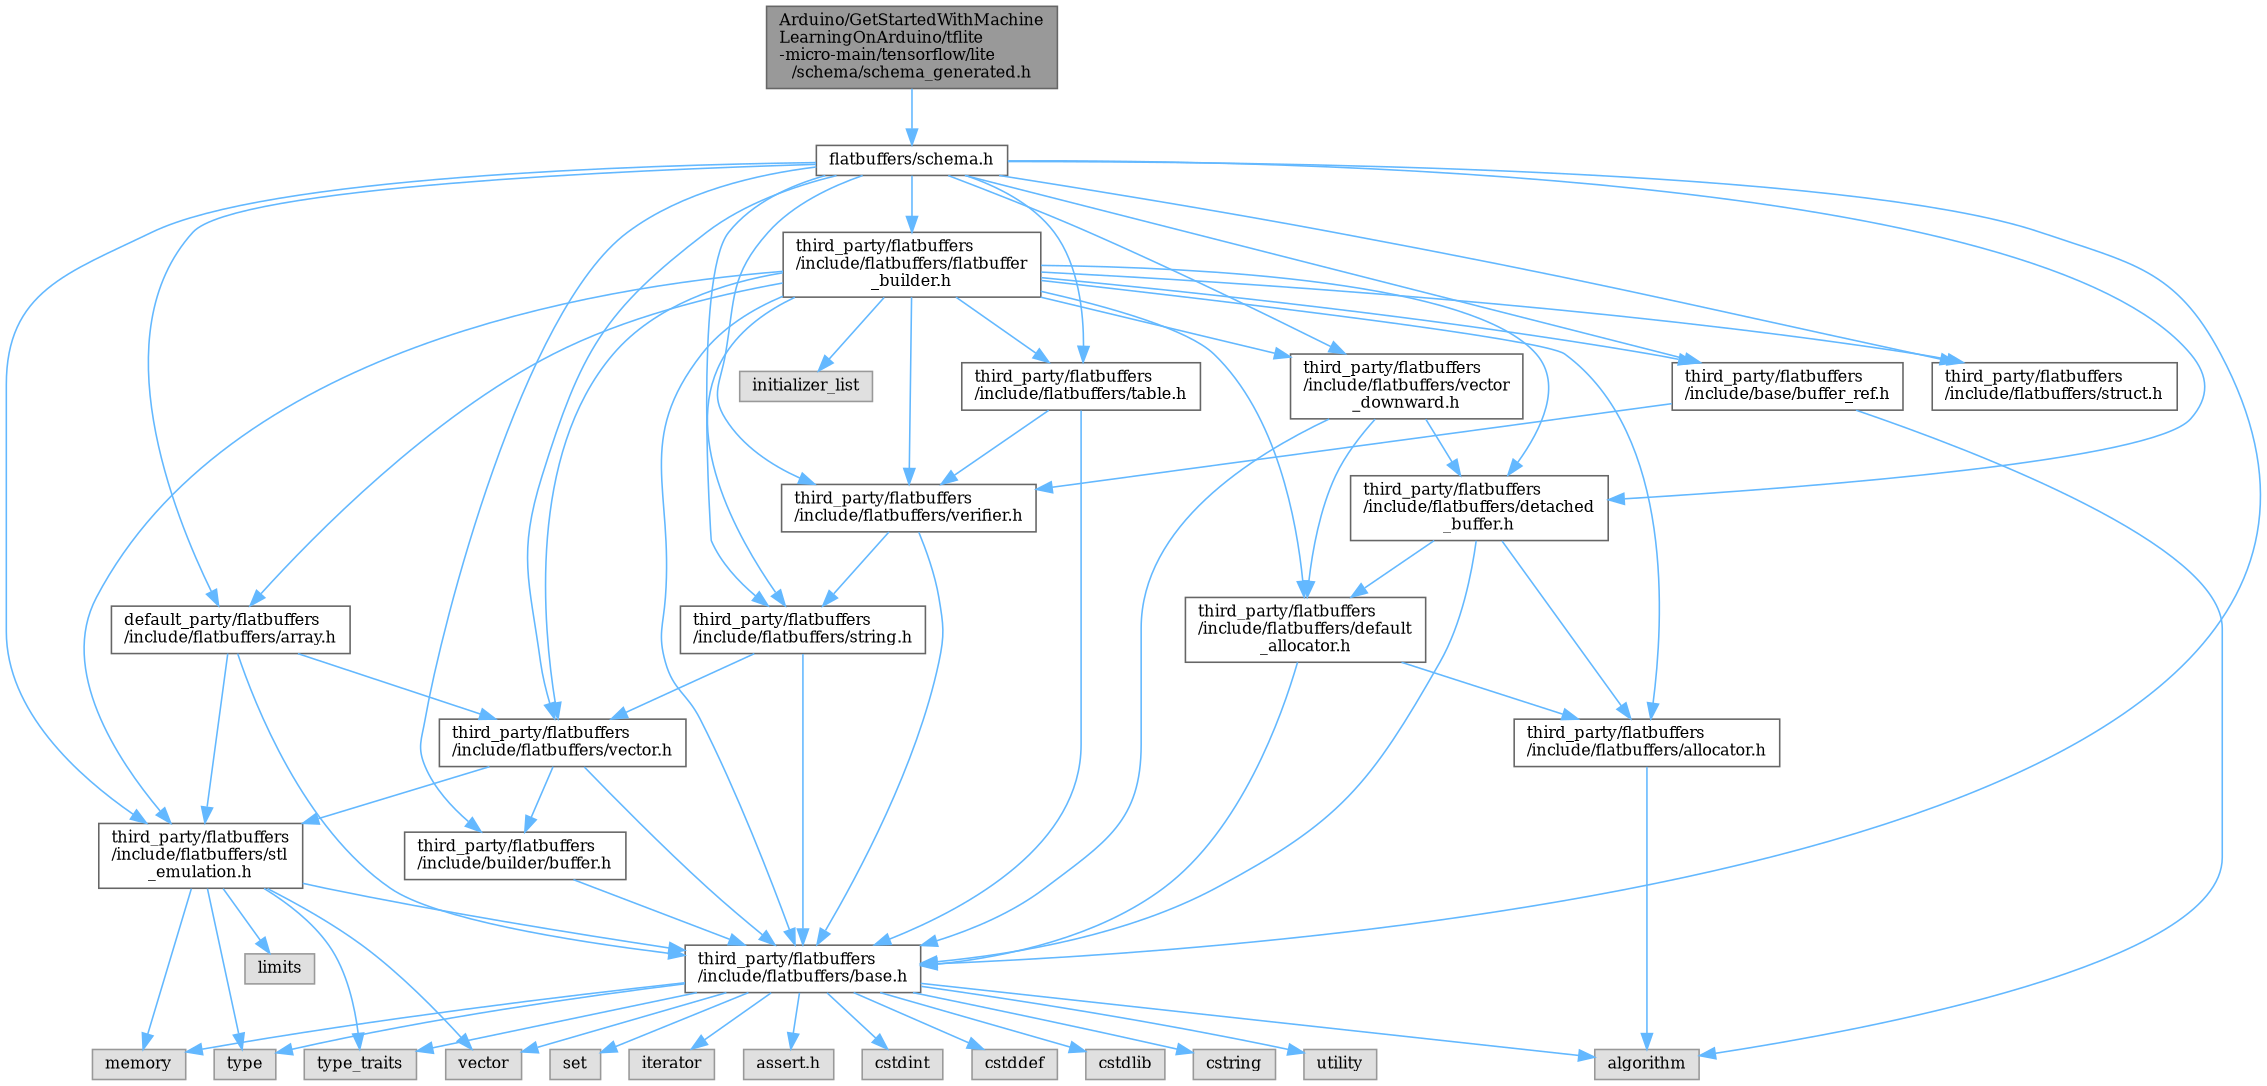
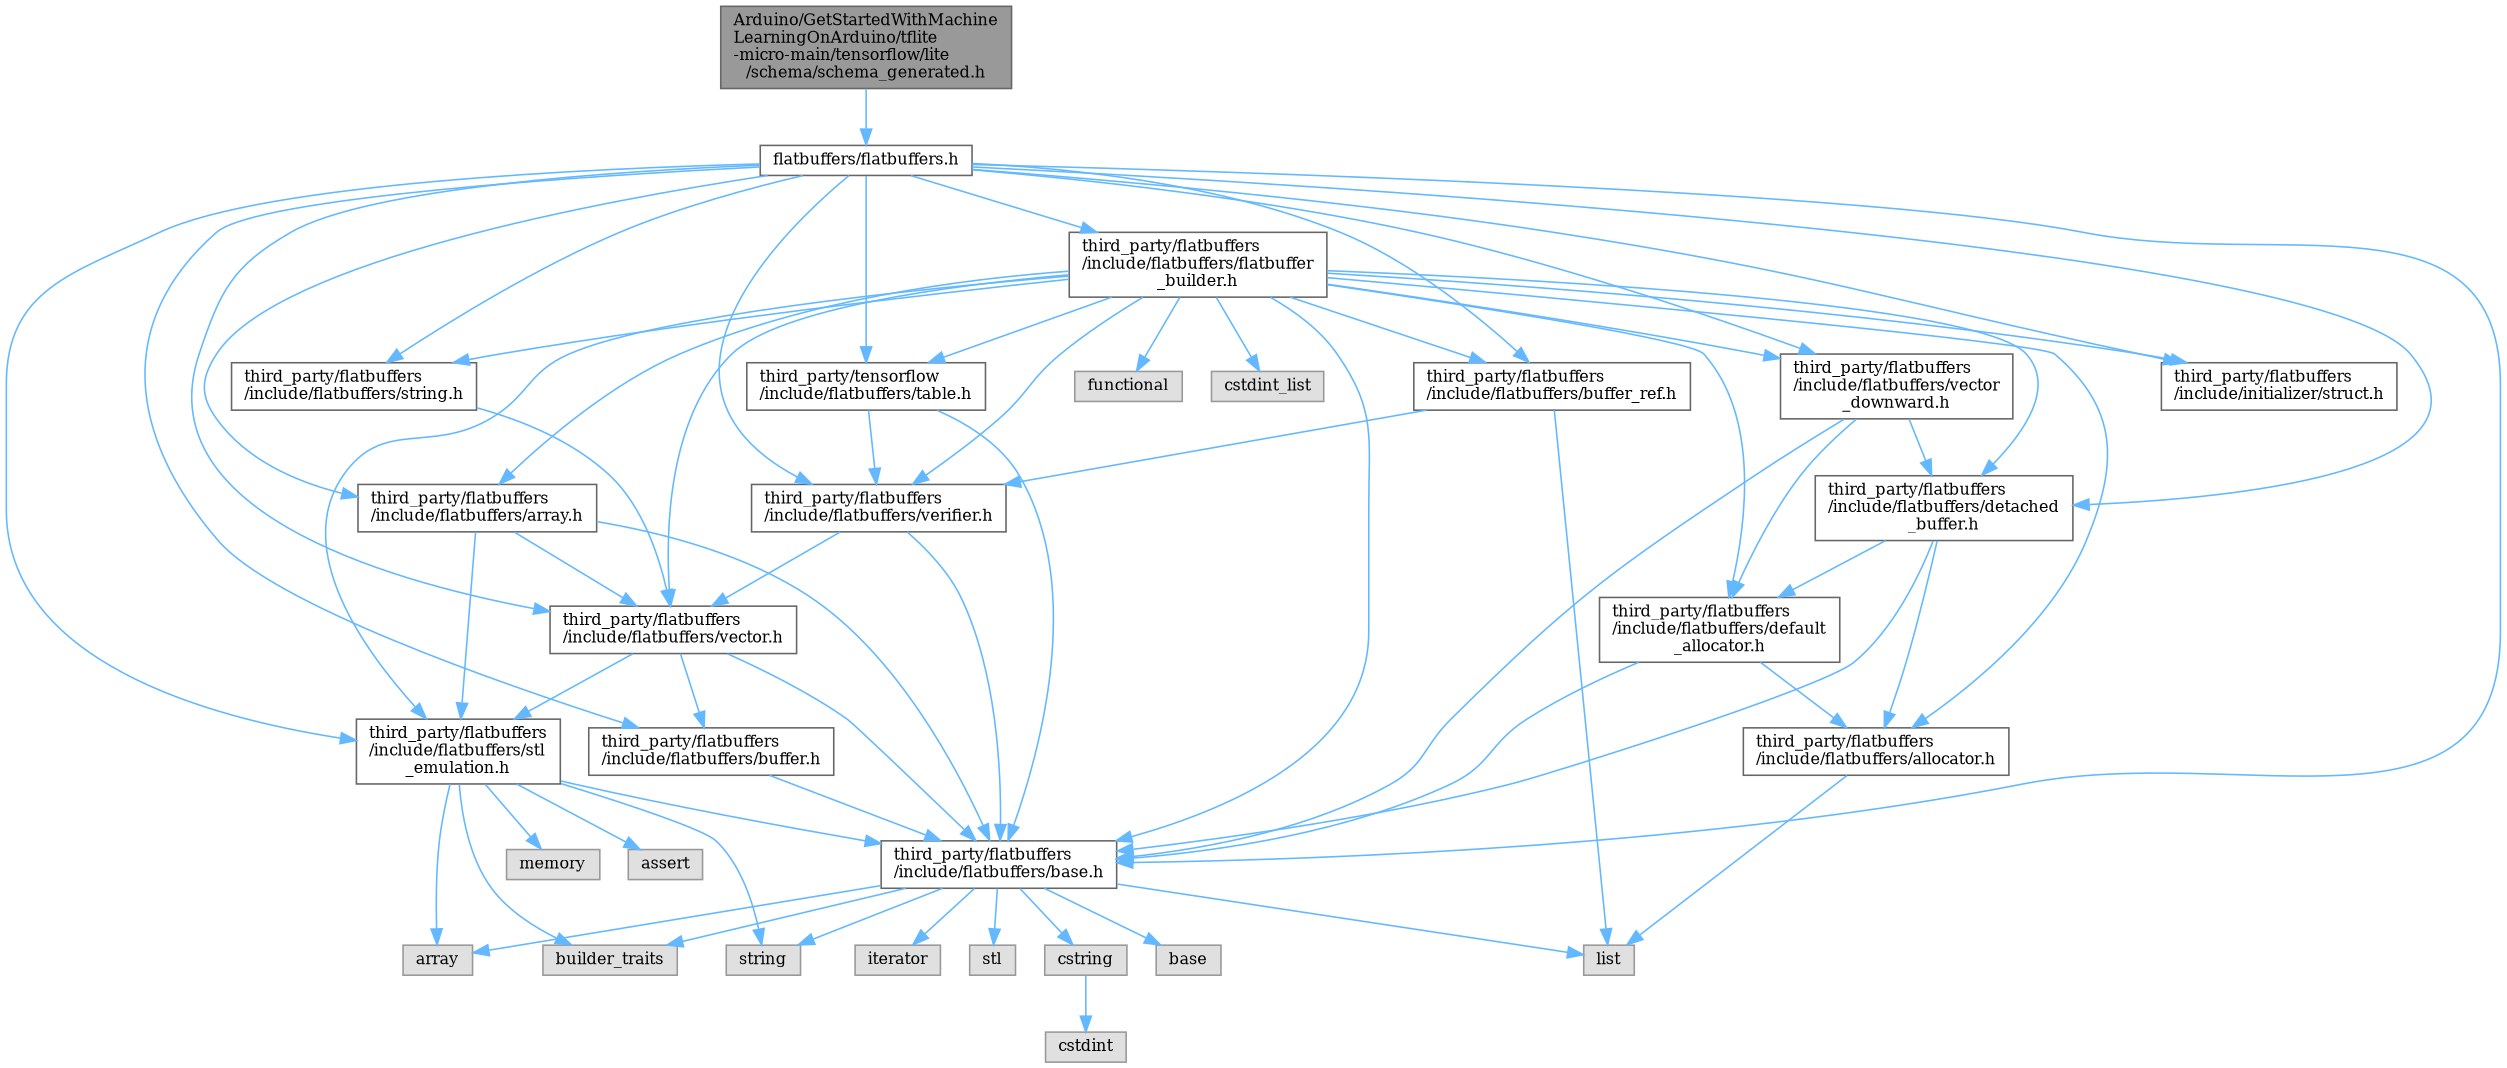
node "flatbuffers/schema.h": label "flatbuffers/schema.h" -> "flatbuffers/flatbuffers.h"
node "initializer_list": label "initializer_list" -> "cstdint_list"
node "third_party/flatbuffers /include/flatbuffers/table.h": label "third_party/flatbuffers /include/flatbuffers/table.h" -> "third_party/tensorflow /include/flatbuffers/table.h"
node "functional": added
node "third_party/flatbuffers /include/base/buffer_ref.h": label "third_party/flatbuffers /include/base/buffer_ref.h" -> "third_party/flatbuffers /include/flatbuffers/buffer_ref.h"
node "third_party/flatbuffers /include/flatbuffers/struct.h": label "third_party/flatbuffers /include/flatbuffers/struct.h" -> "third_party/flatbuffers /include/initializer/struct.h"
edge "third_party/flatbuffers /include/flatbuffers/verifier.h" -> "third_party/flatbuffers /include/flatbuffers/string.h": now "third_party/flatbuffers /include/flatbuffers/verifier.h" -> "third_party/flatbuffers /include/flatbuffers/vector.h"
node "default_party/flatbuffers /include/flatbuffers/array.h": label "default_party/flatbuffers /include/flatbuffers/array.h" -> "third_party/flatbuffers /include/flatbuffers/array.h"
edge "third_party/flatbuffers /include/flatbuffers/string.h" -> "third_party/flatbuffers /include/flatbuffers/base.h": removed
node "third_party/flatbuffers /include/builder/buffer.h": label "third_party/flatbuffers /include/builder/buffer.h" -> "third_party/flatbuffers /include/flatbuffers/buffer.h"
node "limits": label "limits" -> "assert"
edge "third_party/flatbuffers /include/flatbuffers/base.h" -> "cstdint": now "cstring" -> "cstdint"
edge "third_party/flatbuffers /include/flatbuffers/base.h" -> "memory": removed
node "type": label "type" -> "string"
node "type_traits": label "type_traits" -> "builder_traits"
node "vector": label "vector" -> "array"
node "set": label "set" -> "base"
node "assert.h": removed
node "cstddef": label "cstddef" -> "stl"
node "cstdlib": removed
node "utility": removed
node "algorithm": label "algorithm" -> "list"
